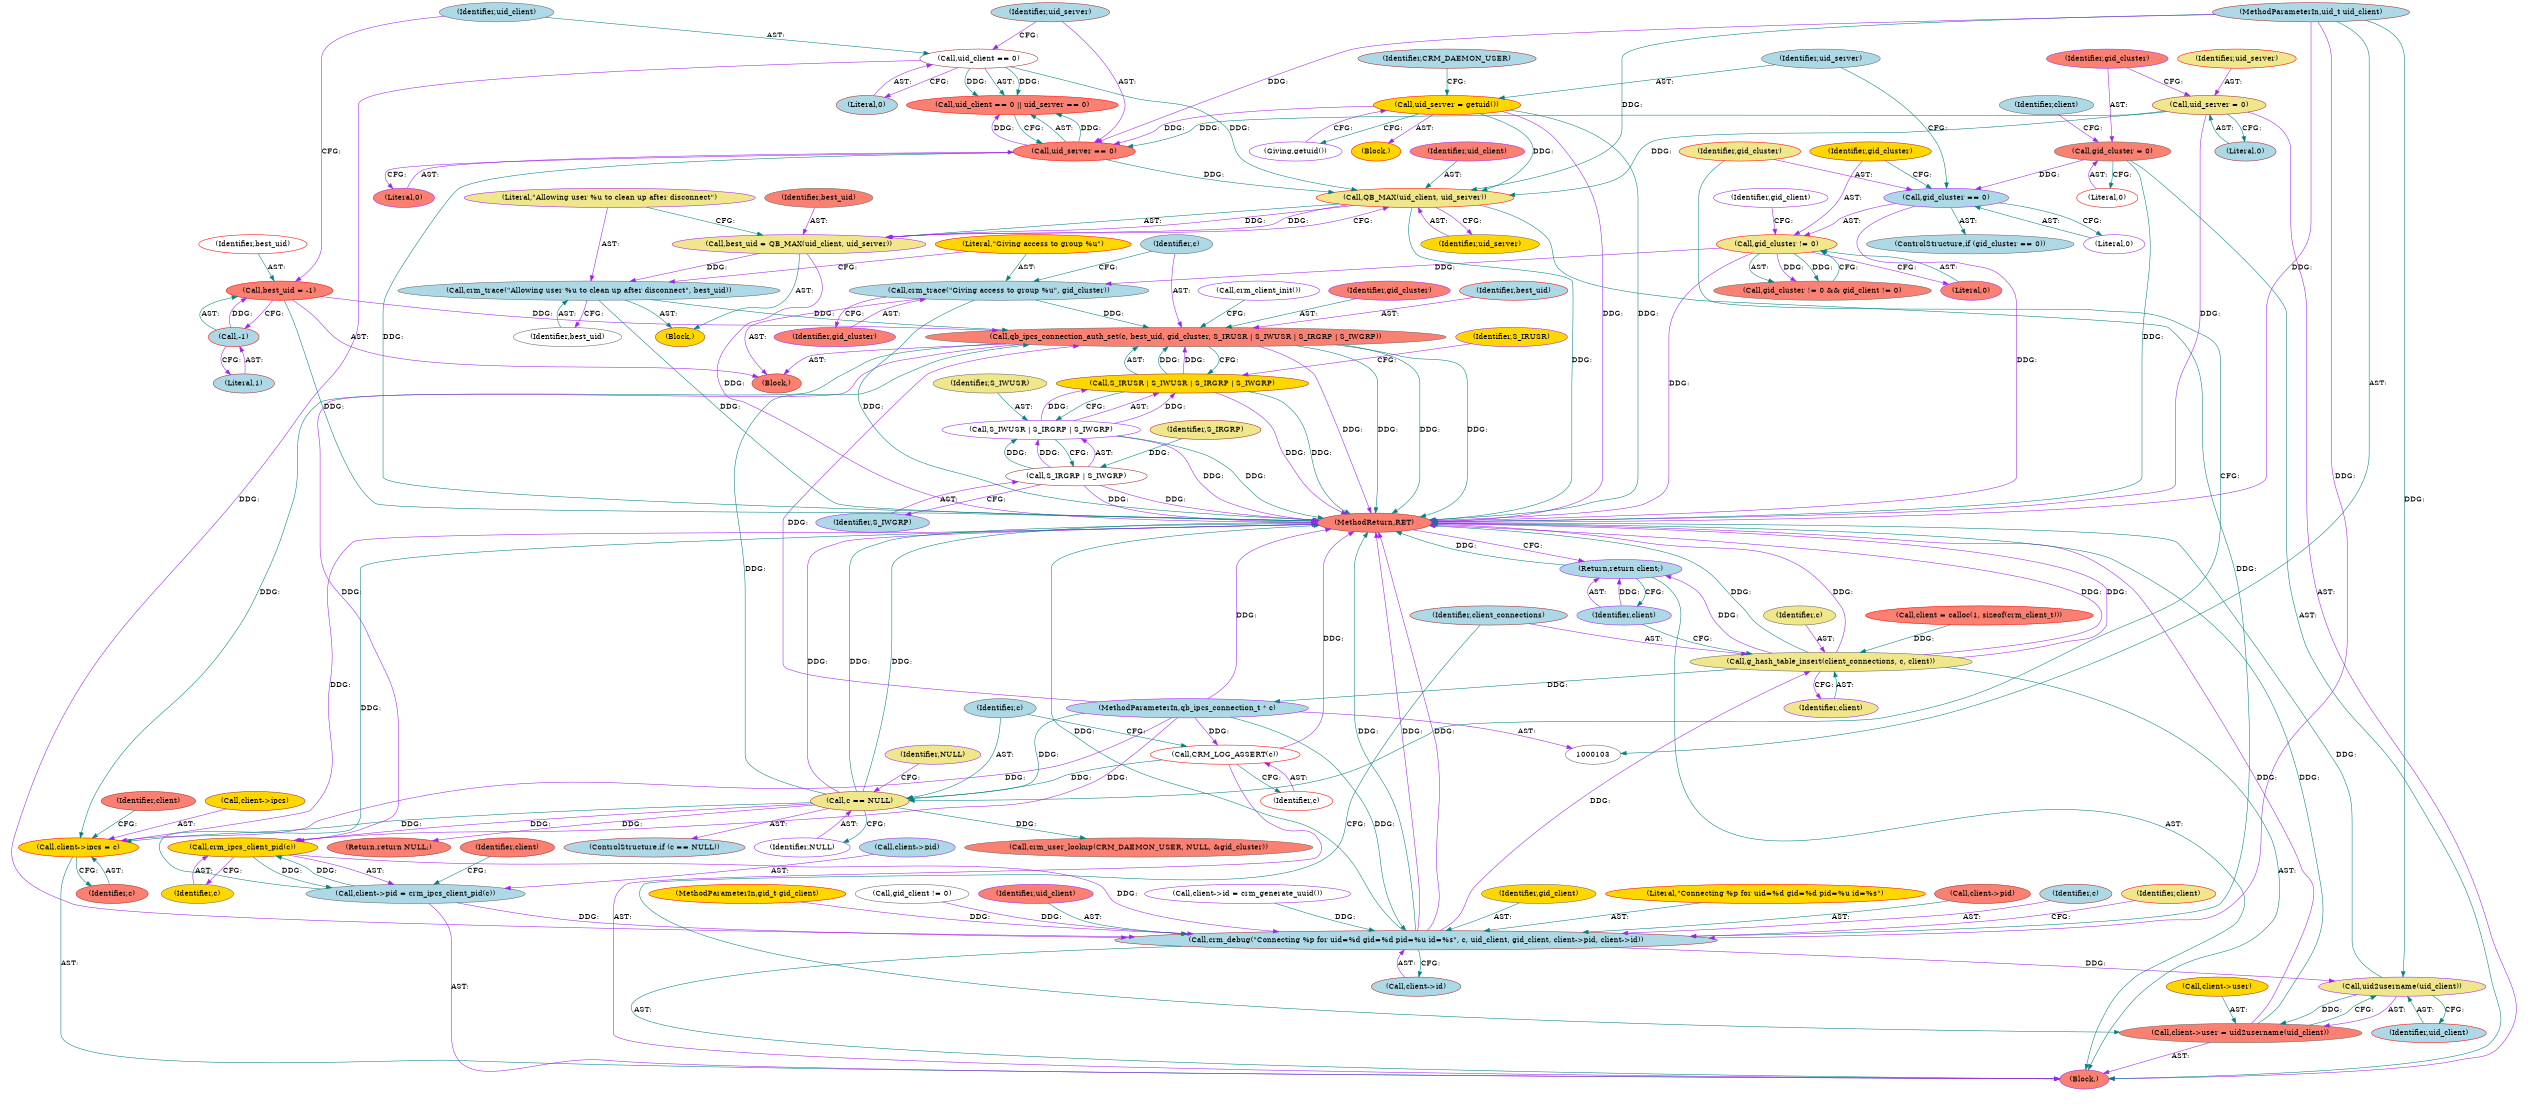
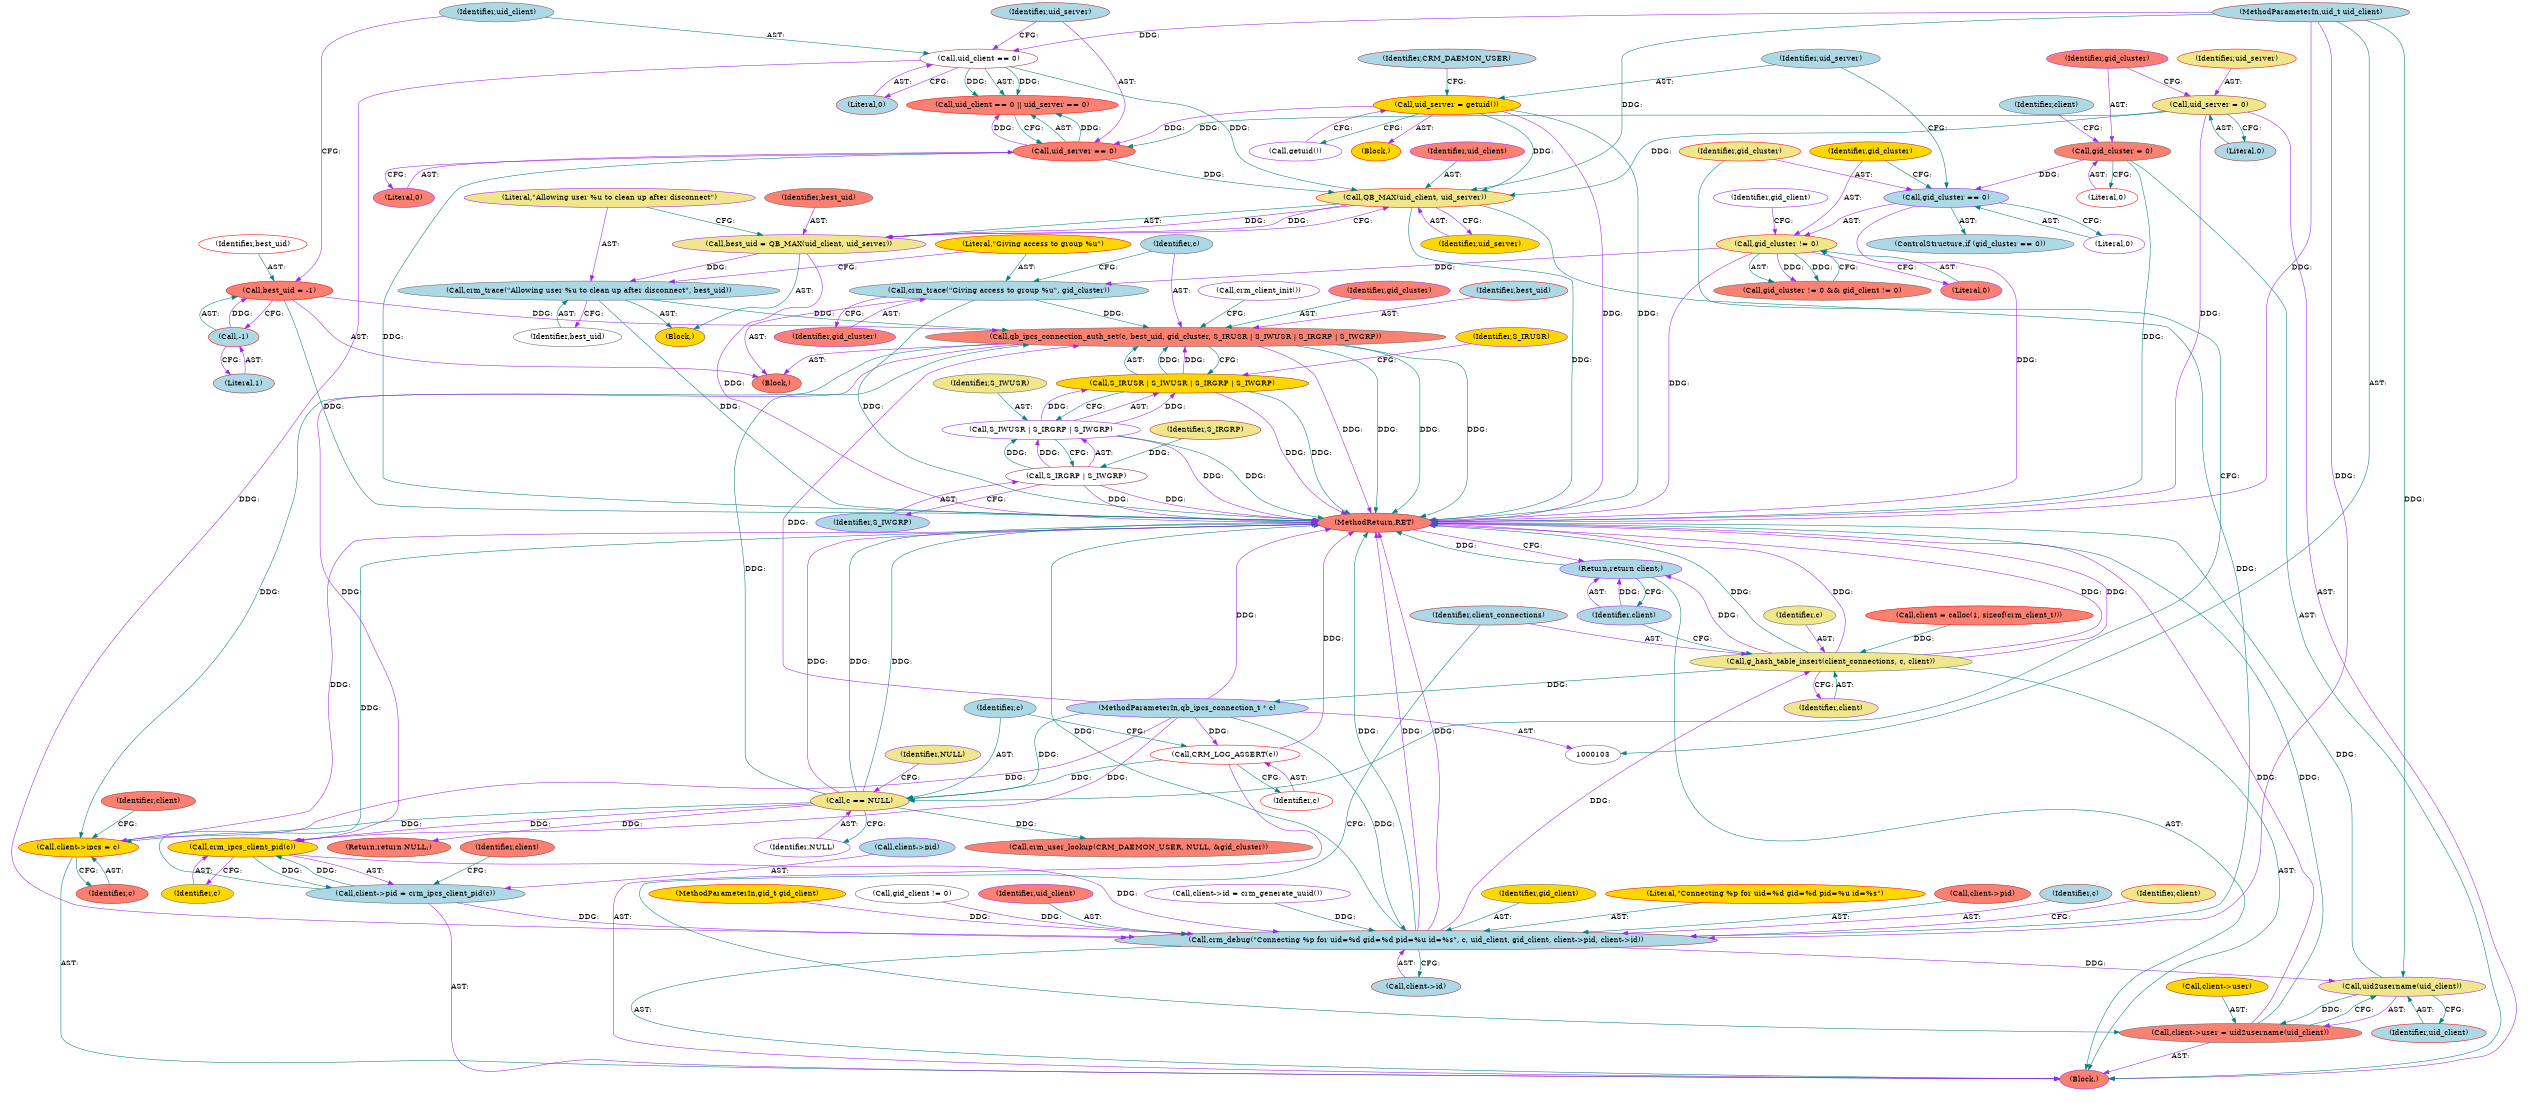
edge "(MethodParameterIn,uid_t uid_client)" -> "(Call,uid_server == 0)": now "(MethodParameterIn,uid_t uid_client)" -> "(Call,uid_client == 0)"
node "(Giving,getuid())": label "(Giving,getuid())" -> "(Call,getuid())"
node "(Call,client->ipcs)": removed
node "(ControlStructure,if (c == NULL))": removed
